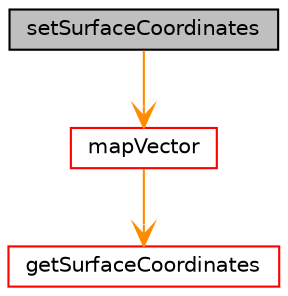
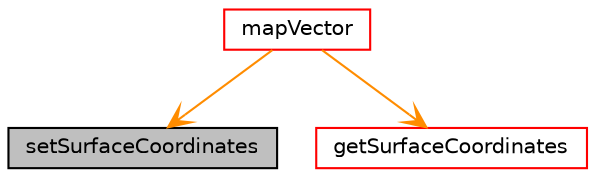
edge "setSurfaceCoordinates" -> "mapVector": reversed
